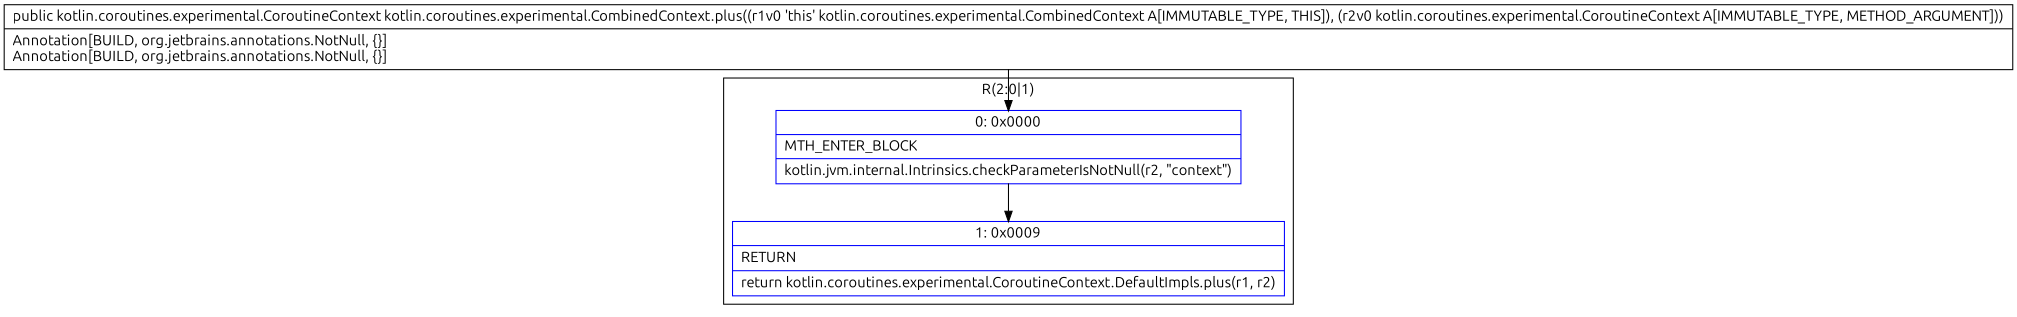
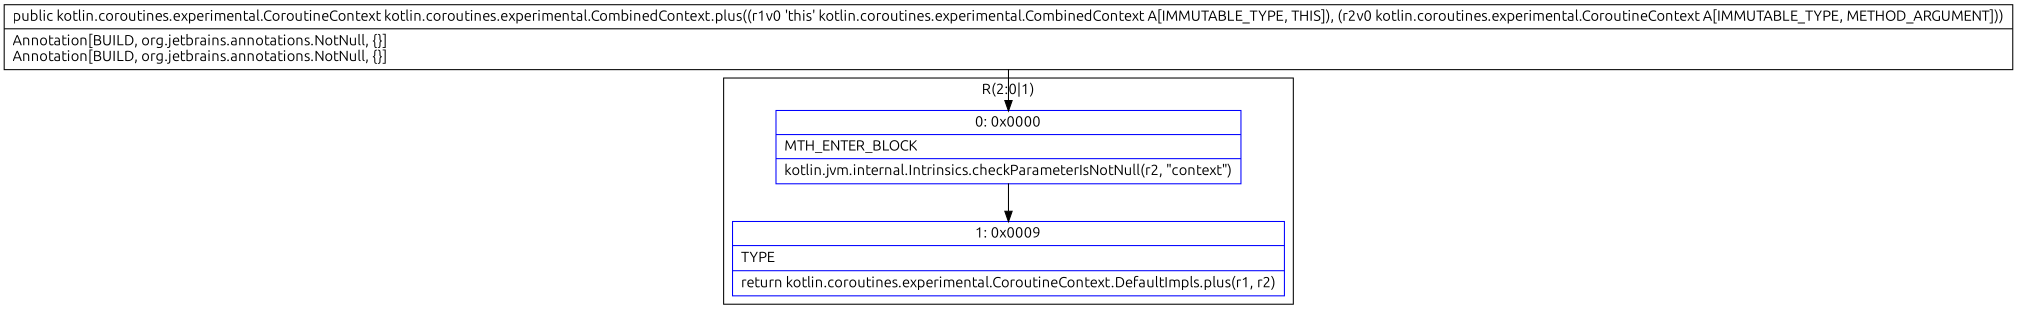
node "1: 0x0009": text "RETURN" -> "TYPE"
